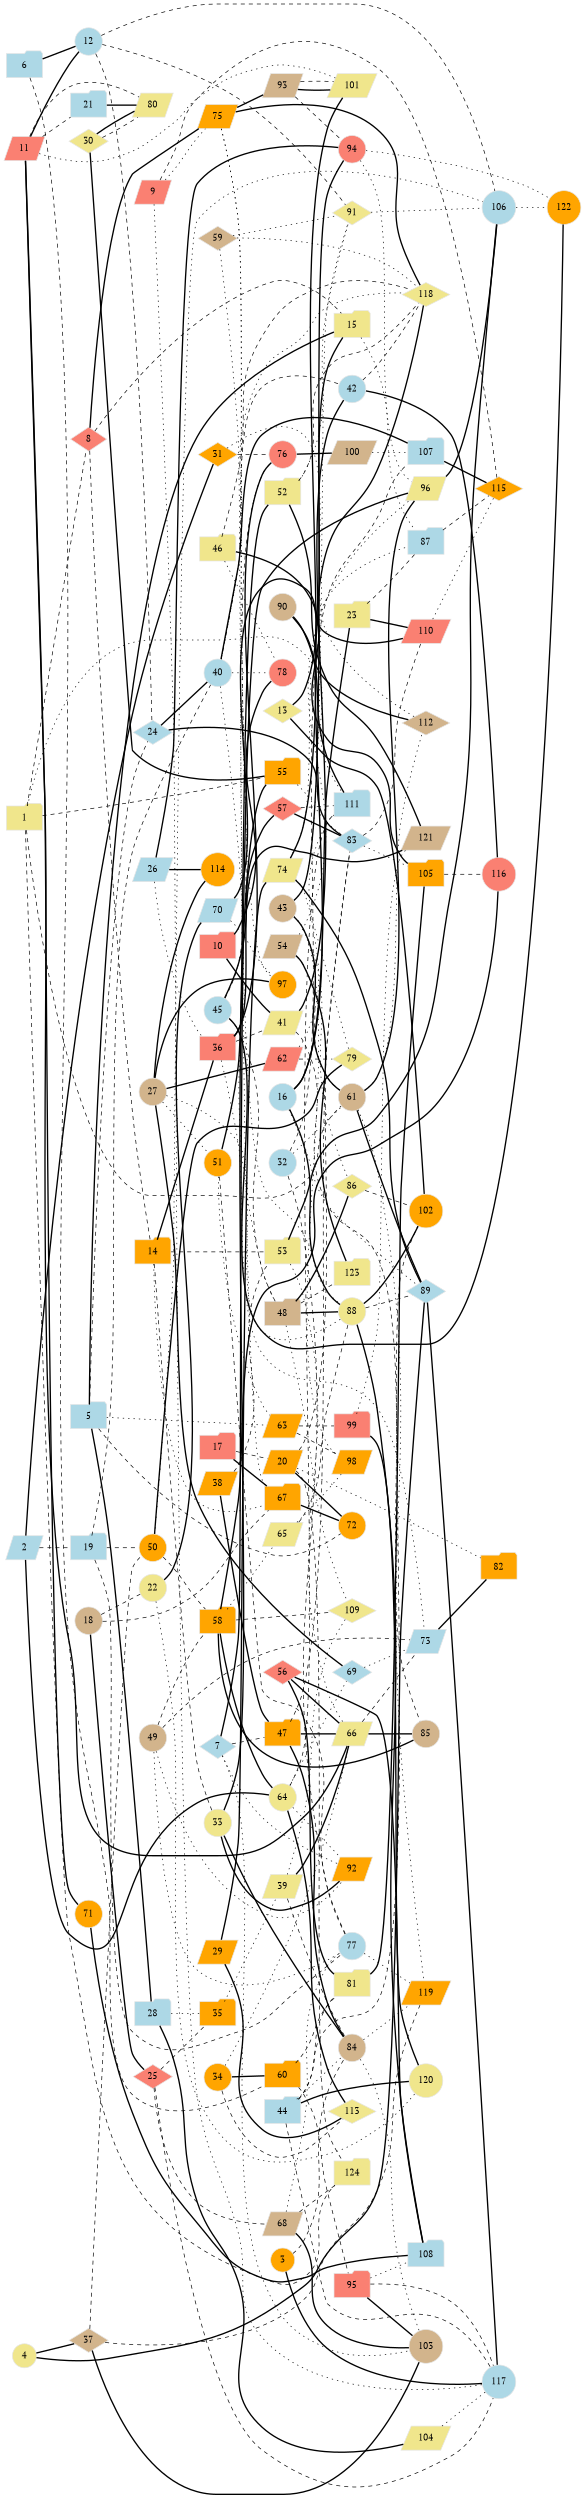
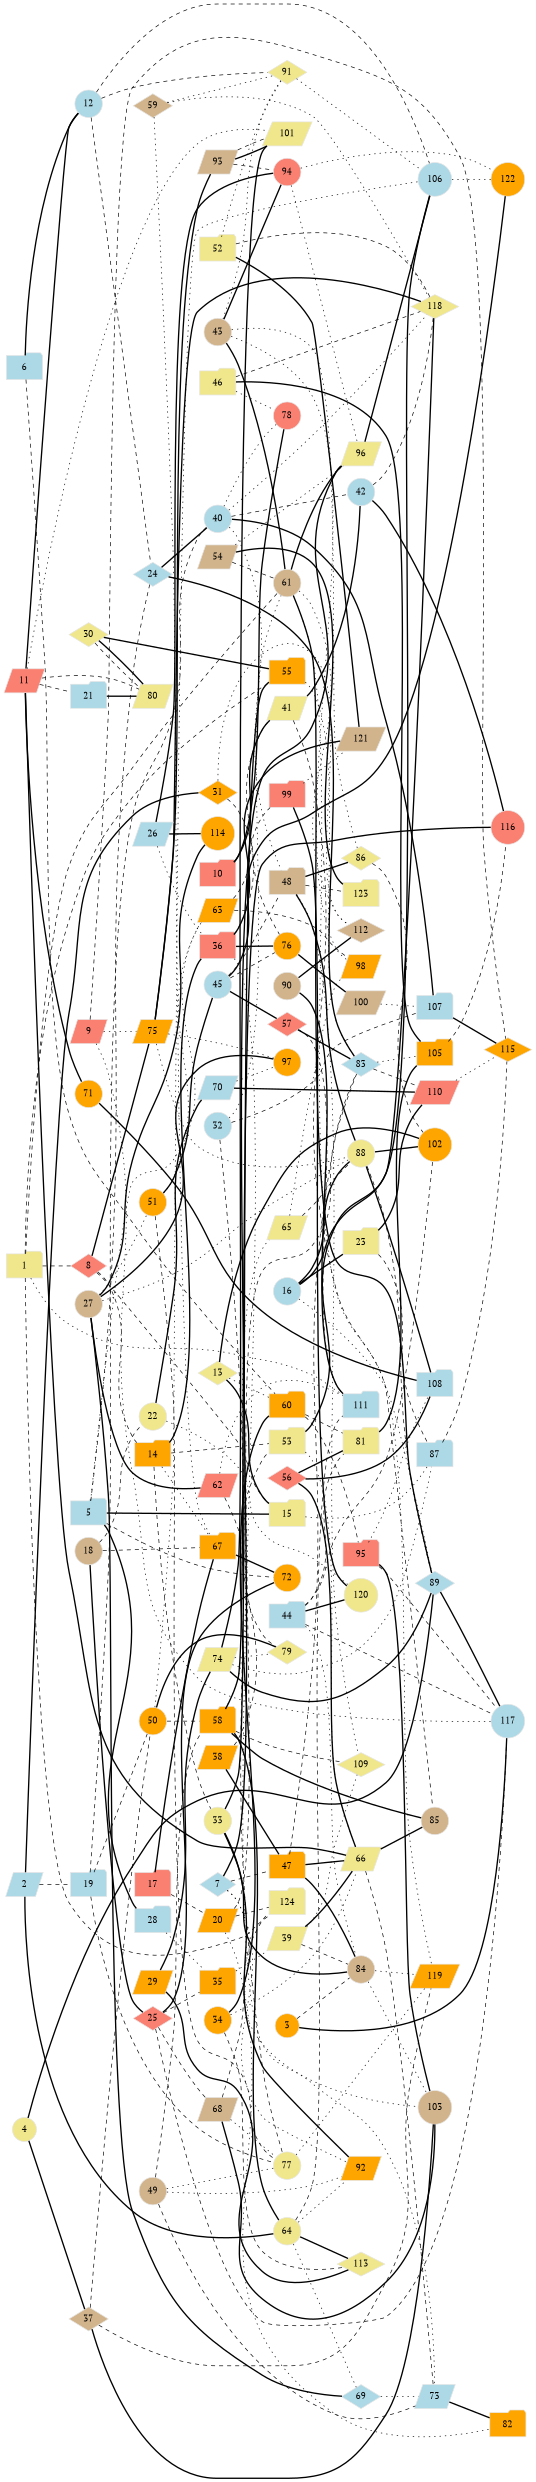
node "76": fillcolor salmon -> orange
edge "52" -- "51": now "45" -- "51"
edge "13" -- "60": added
edge "20" -- "72": now "25" -- "72"
node "77": fillcolor lightblue -> khaki
node "104": removed
